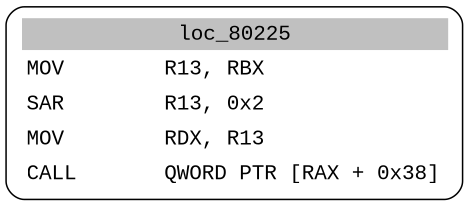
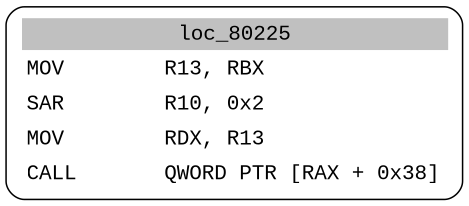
node "loc_80225": text "SAR        R13, 0x2" -> "SAR        R10, 0x2"
